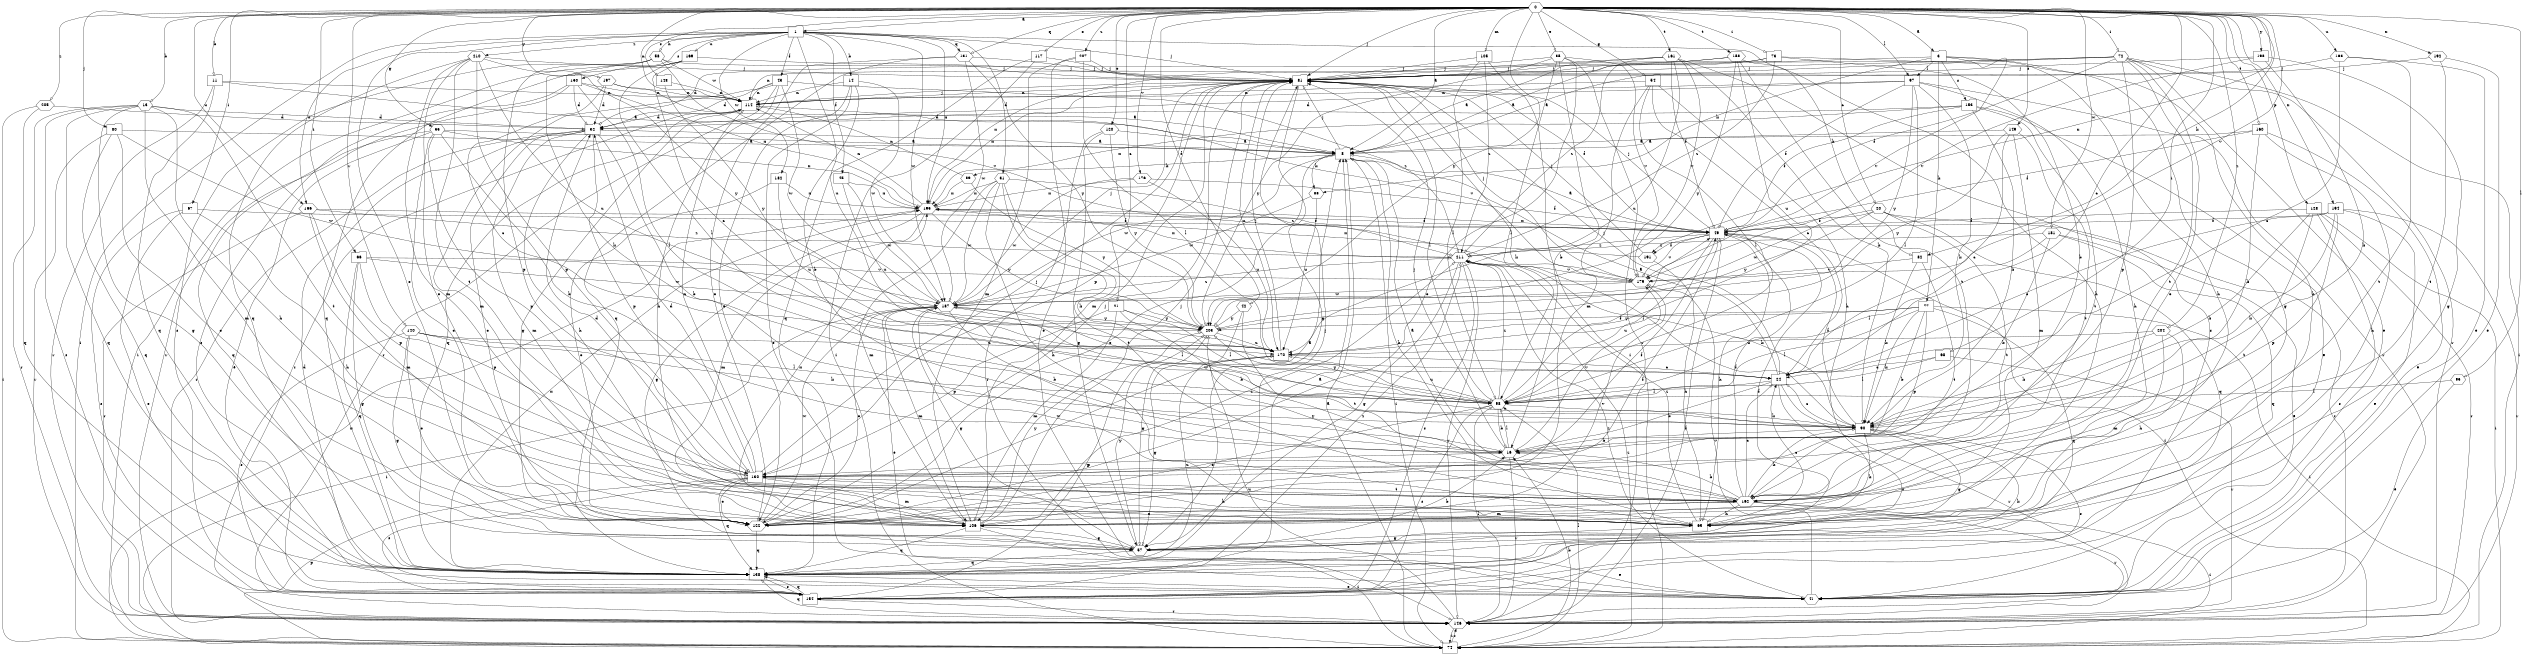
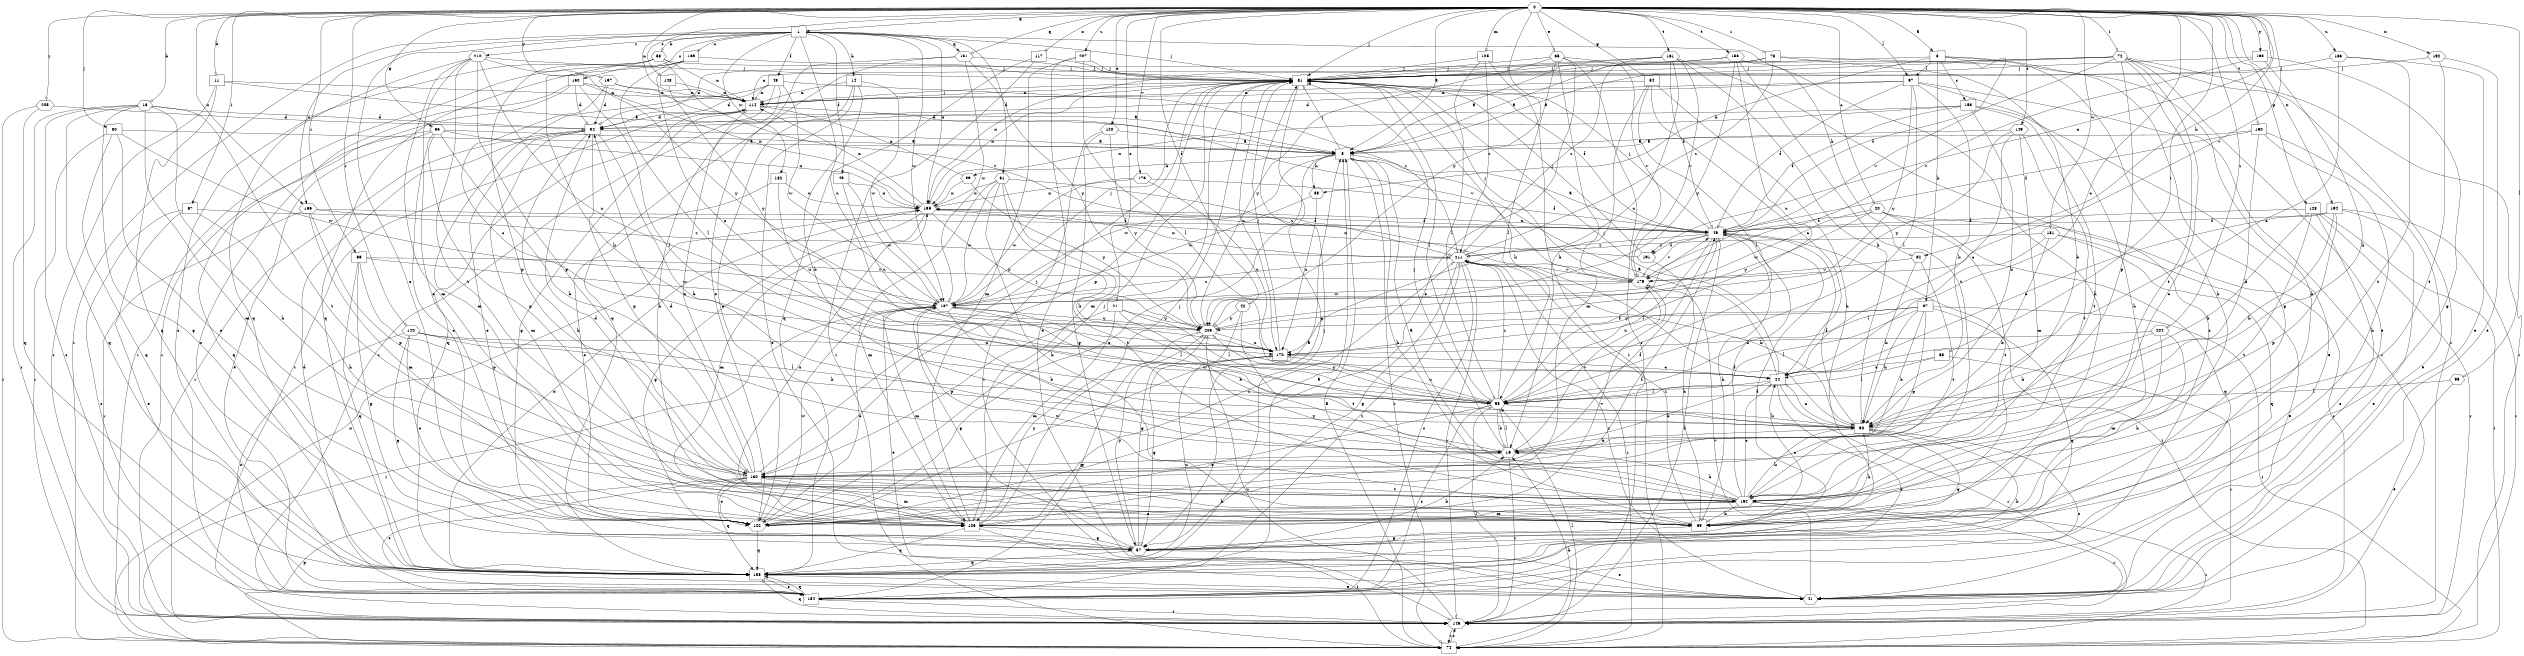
edge "58" -> "114": label "w" -> "n"
node "82": shape folder -> hexagon
node "77": label "77" -> "87"
